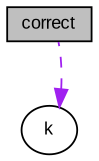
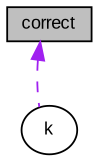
edge "correct" -> "k": reversed
